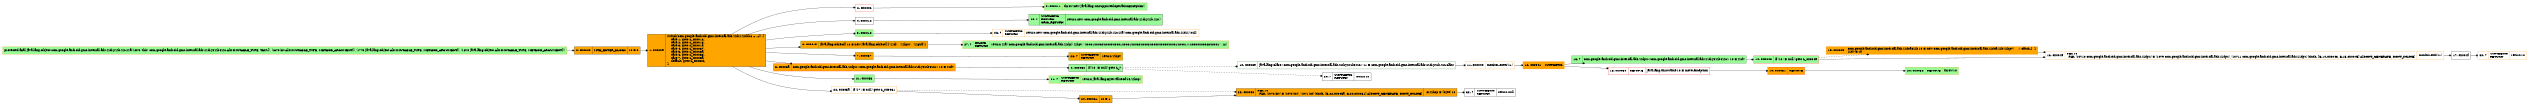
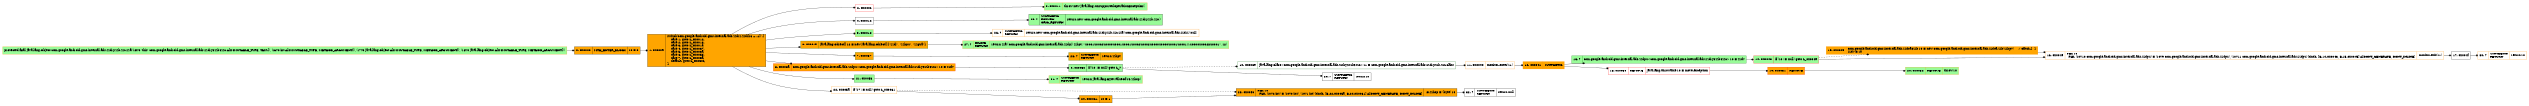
edge "9: 0x003c" -> "29: ?": style dashed -> solid
